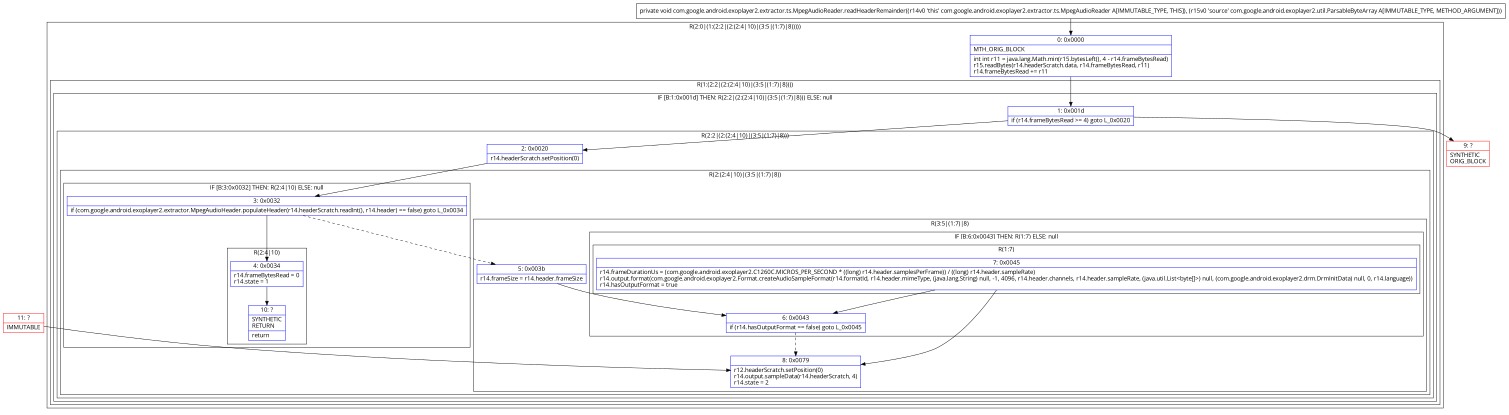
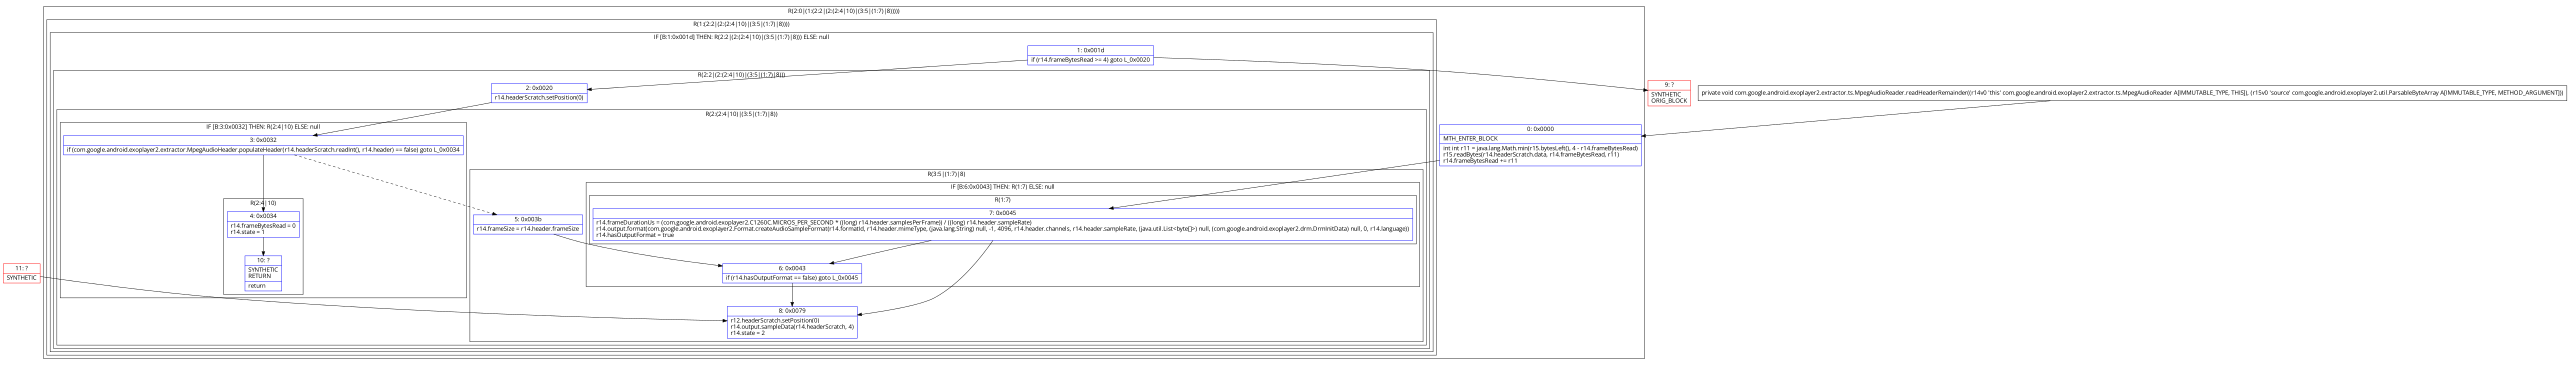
node "0: 0x0000": text "MTH_ORIG_BLOCK" -> "MTH_ENTER_BLOCK"
edge "0: 0x0000" -> "1: 0x001d": now "0: 0x0000" -> "7: 0x0045"
node "11: ?": text "IMMUTABLE" -> "SYNTHETIC"
edge "6: 0x0043" -> "8: 0x0079": style dashed -> solid
